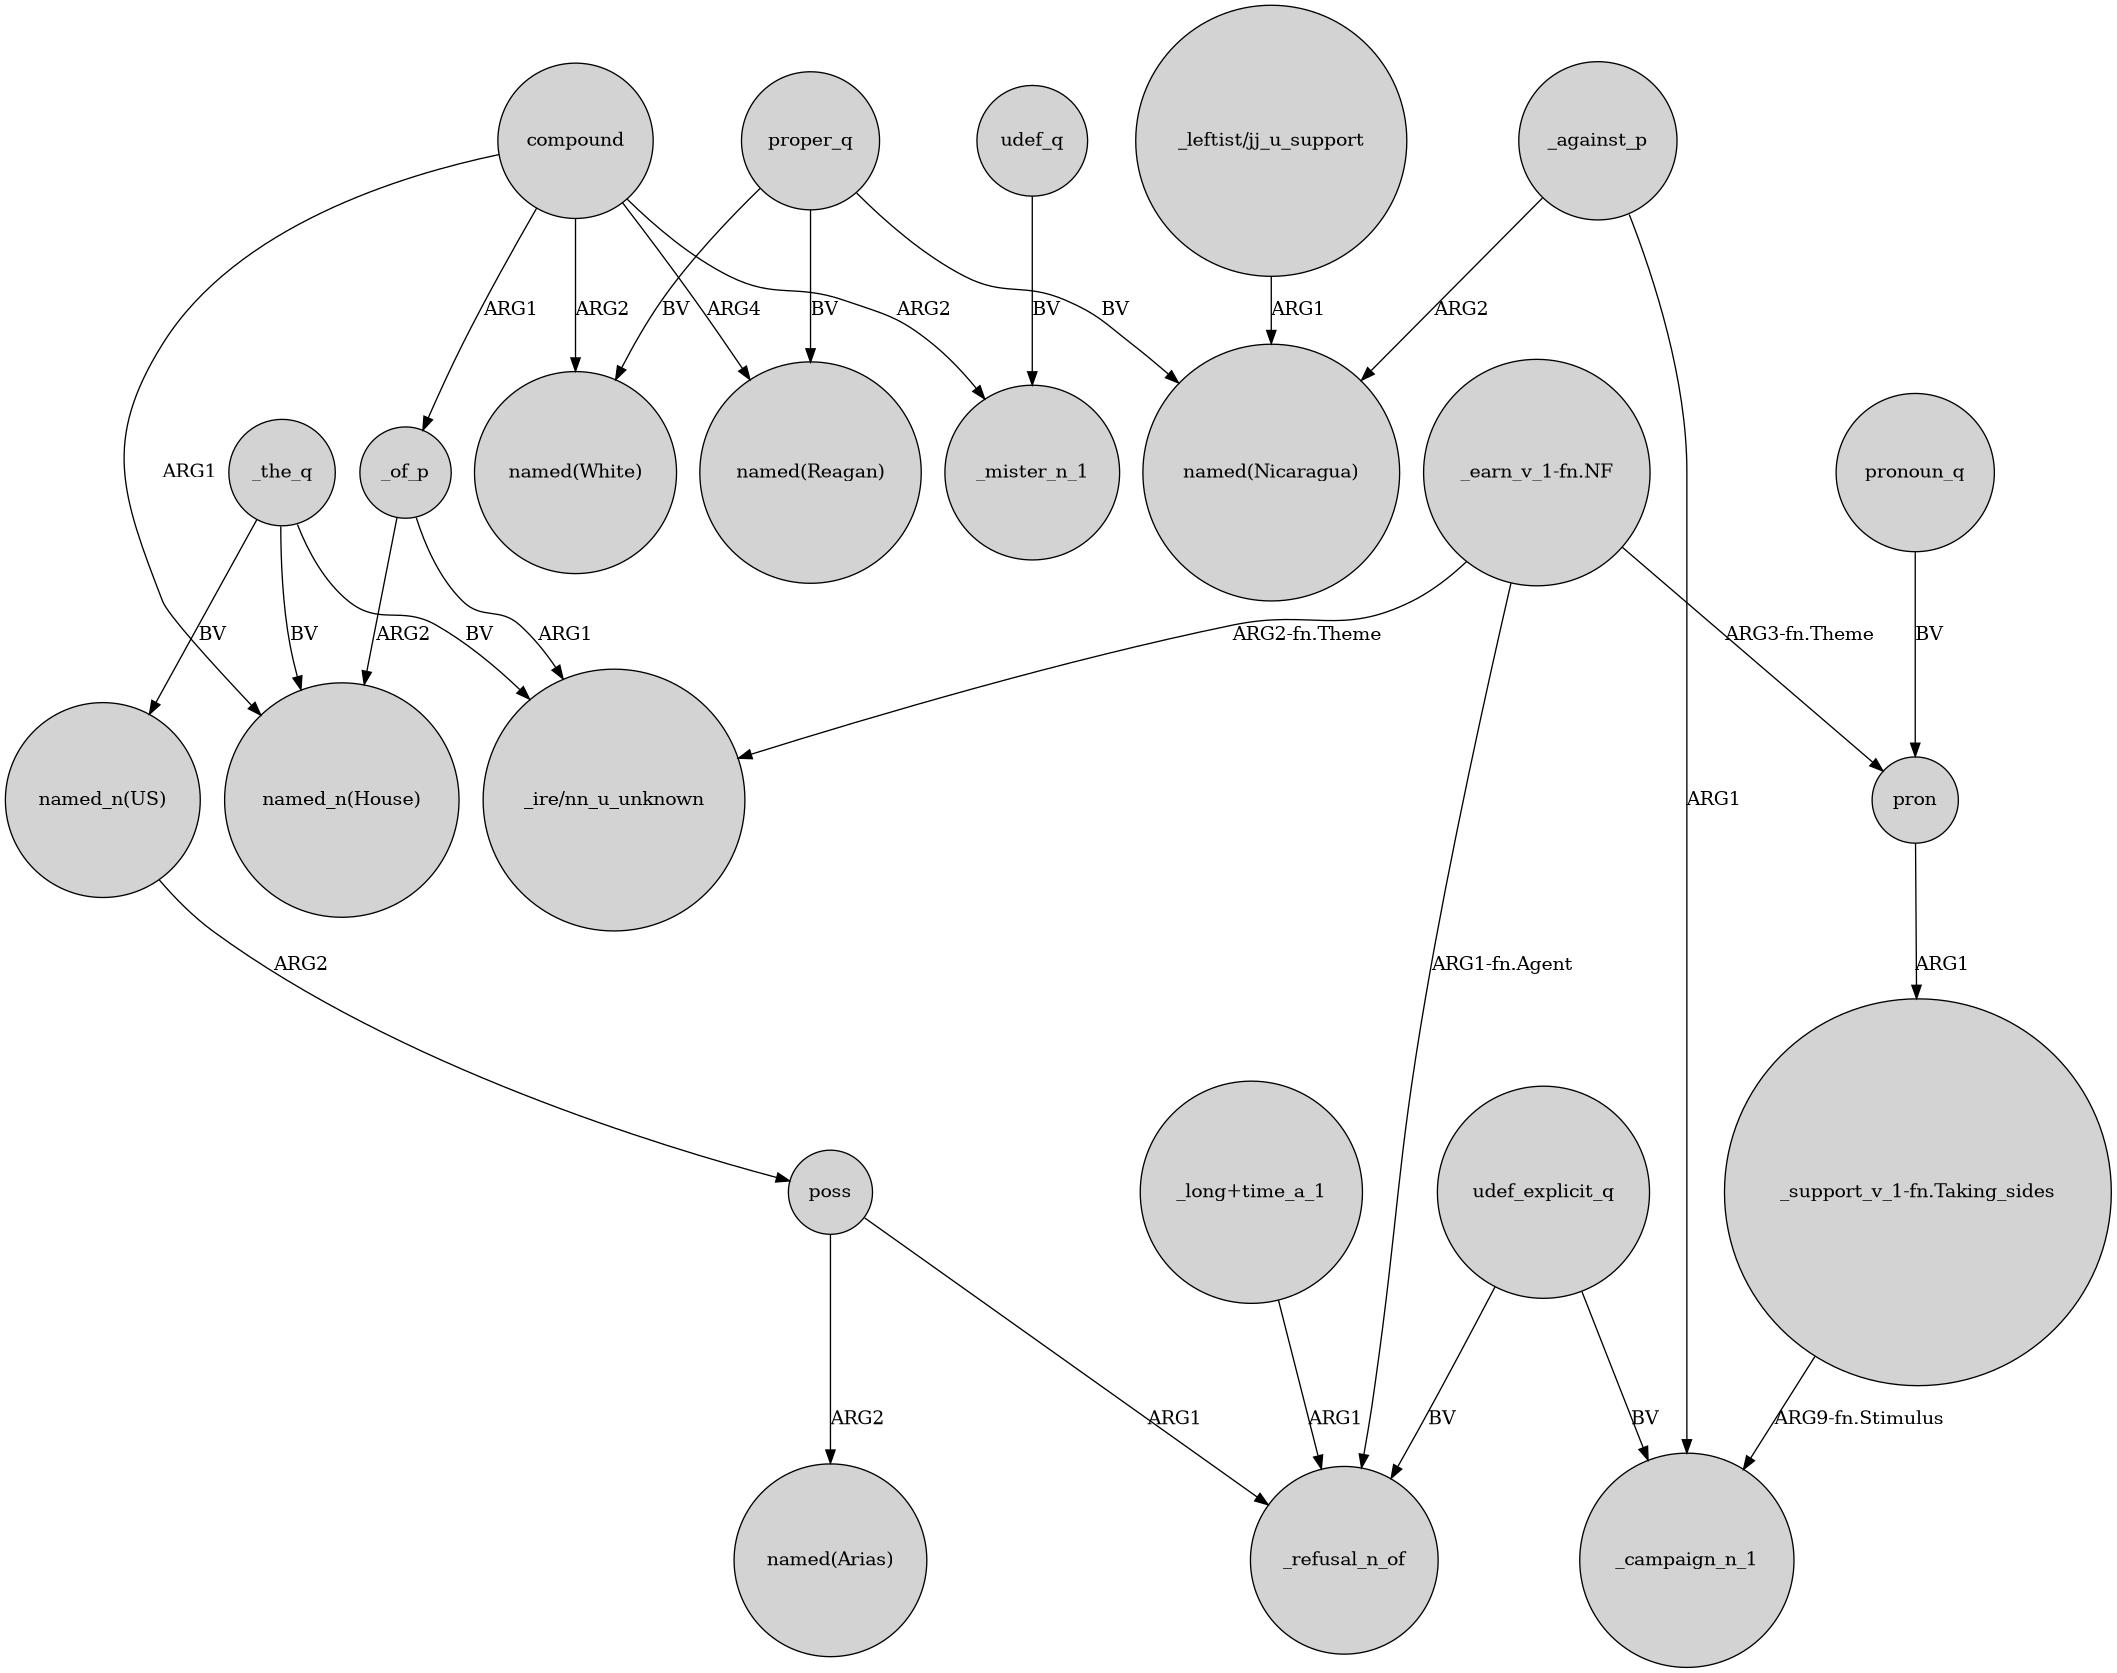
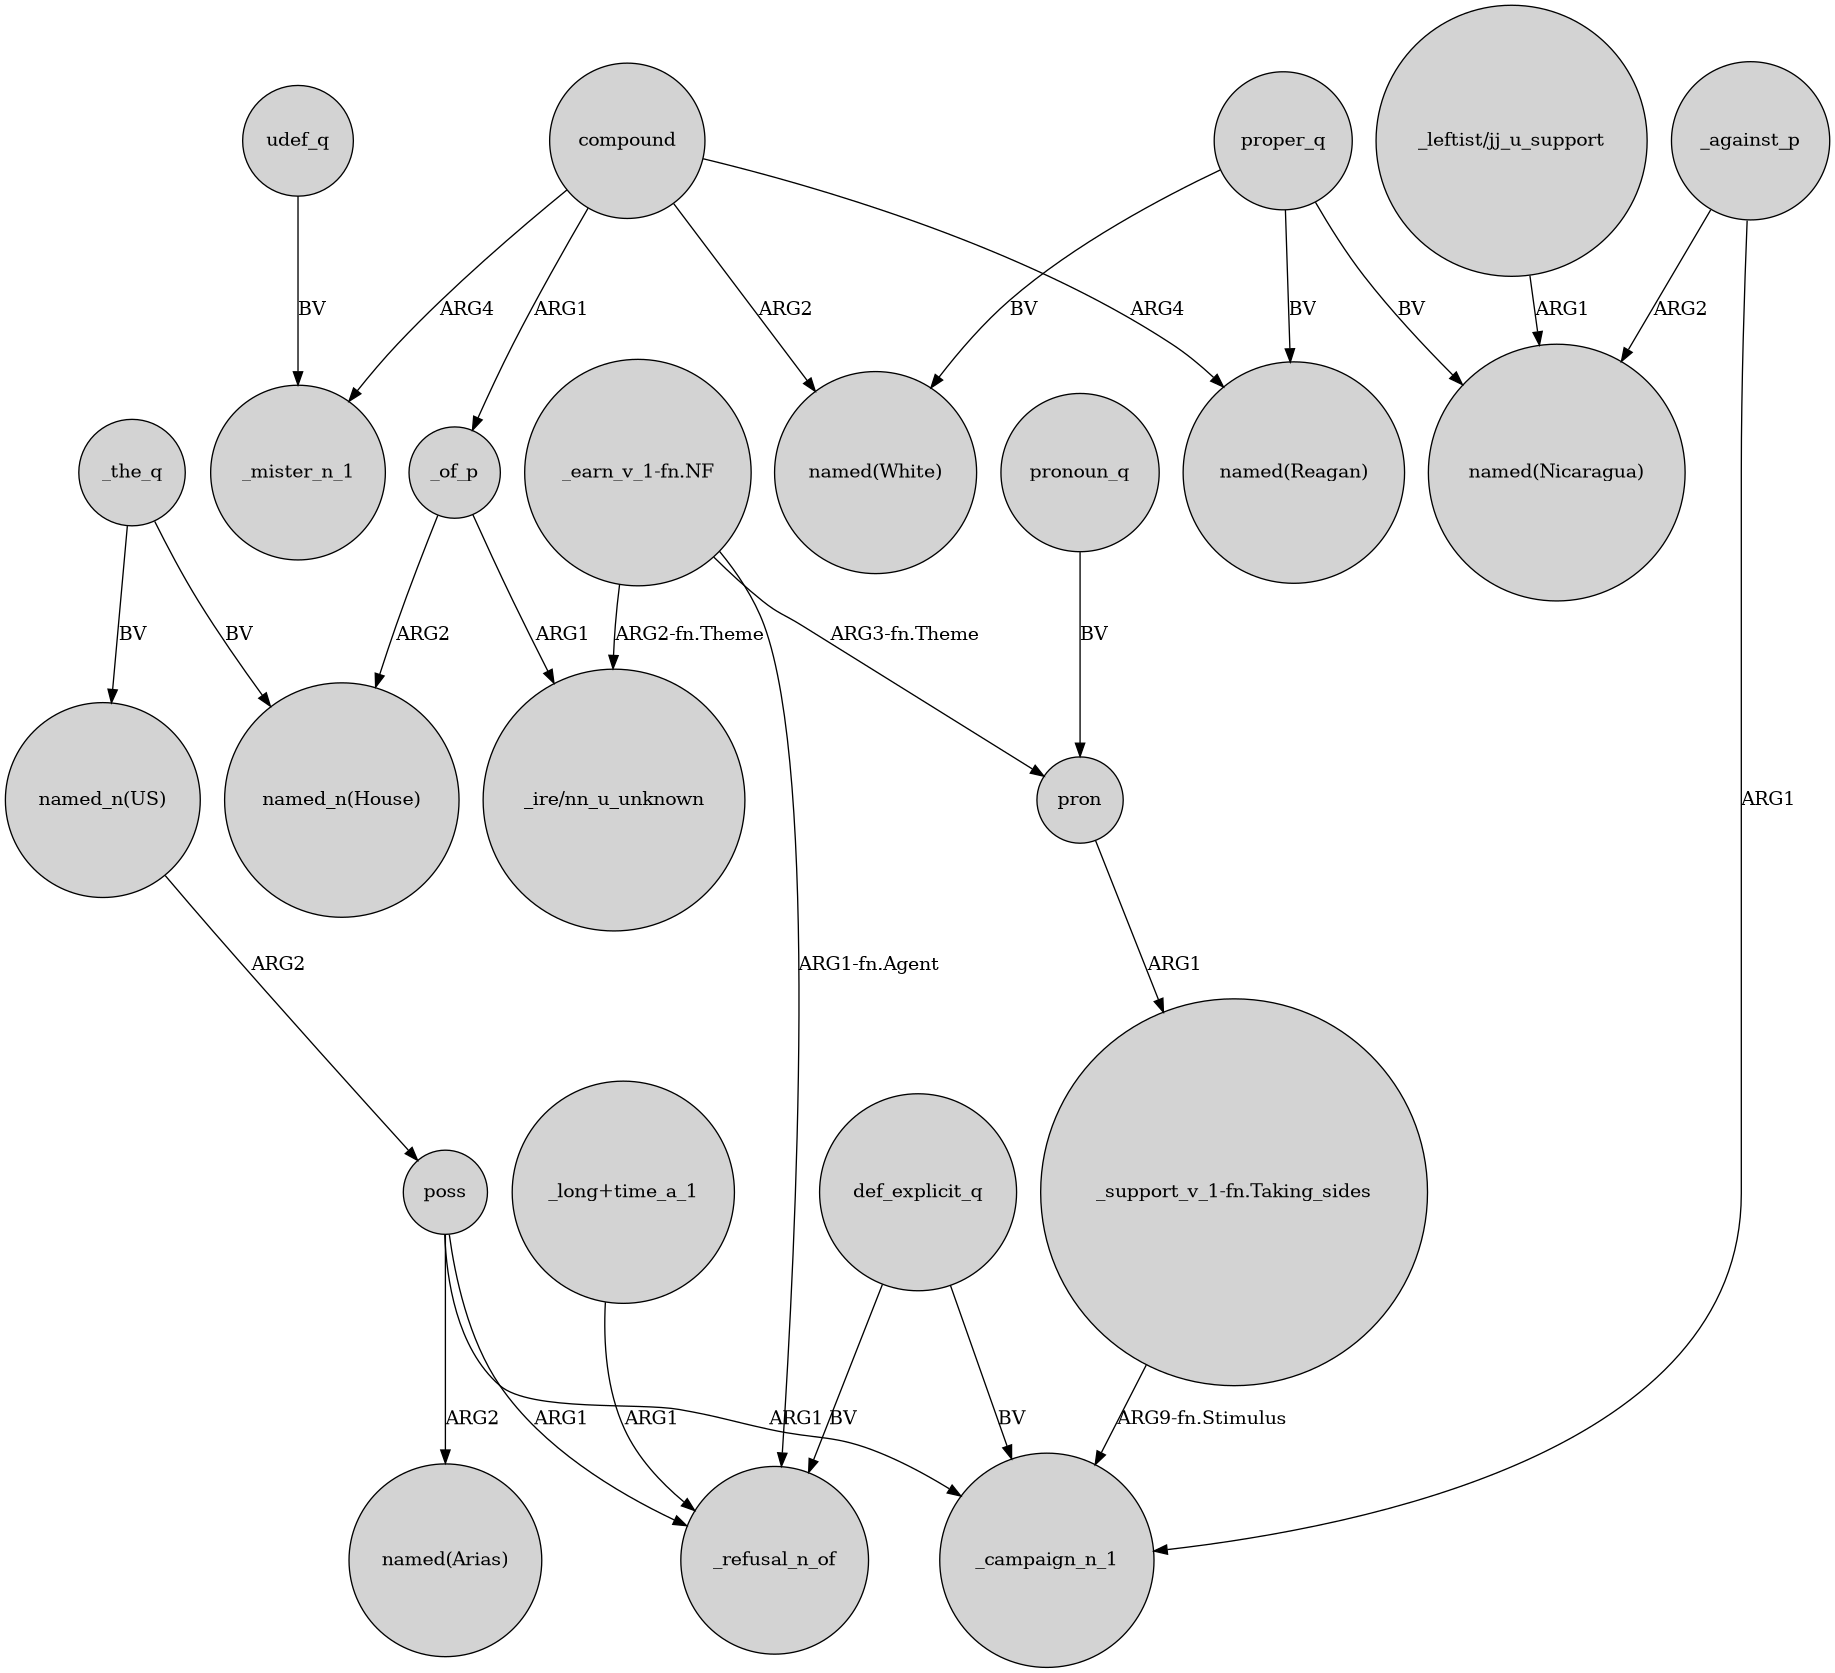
edge "compound" -> "_mister_n_1": label "ARG2" -> "ARG4"
edge "compound" -> "named_n(House)": removed, label "ARG1"
edge "_the_q" -> "_ire/nn_u_unknown": removed, label "BV"
node "udef_explicit_q": label "udef_explicit_q" -> "def_explicit_q"
edge "poss" -> "_campaign_n_1": added, label "ARG1"
